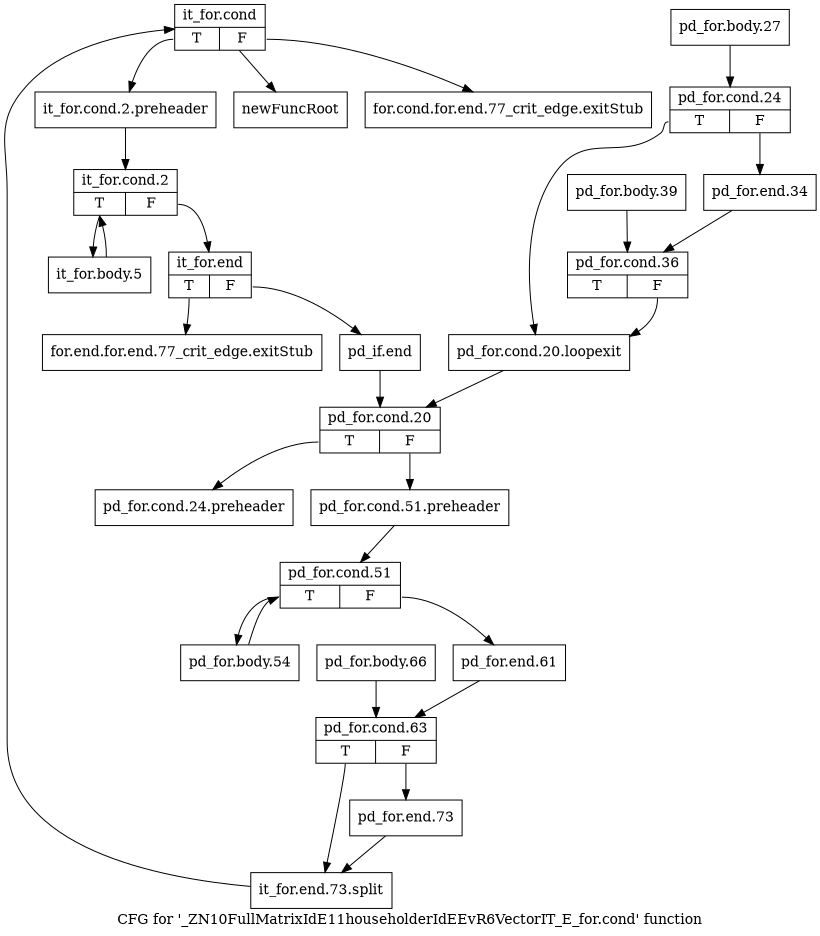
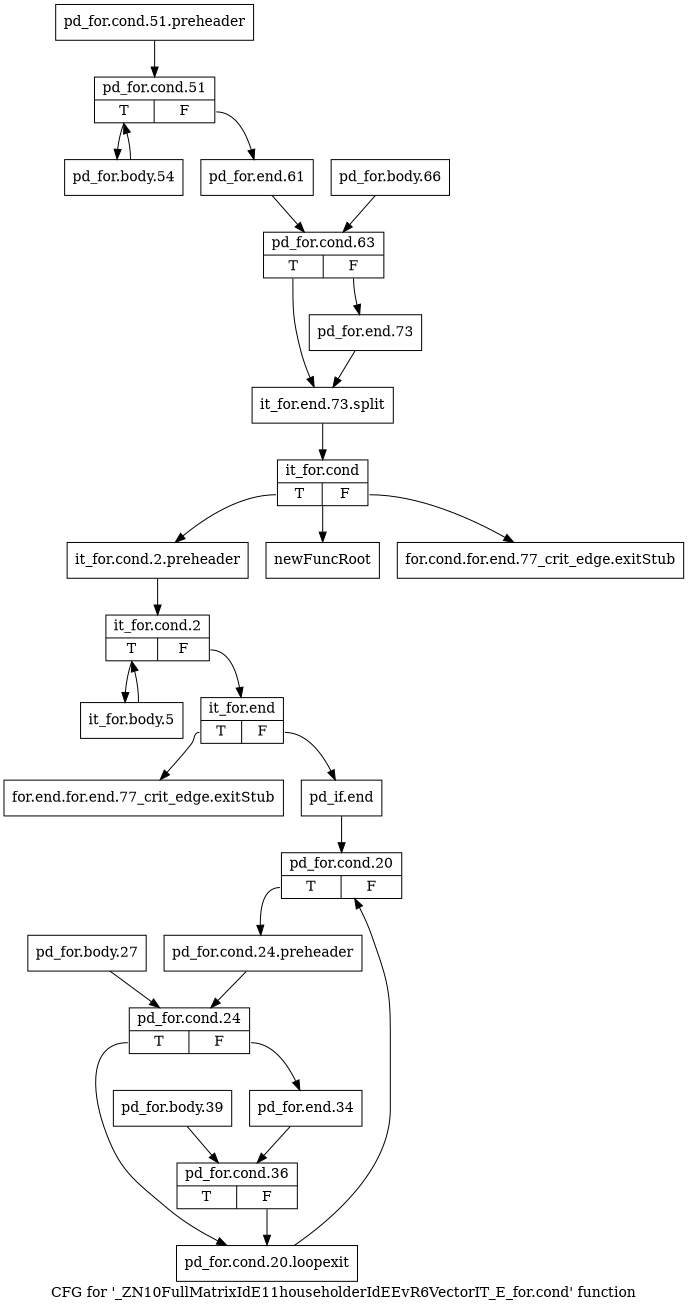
edge "pd_for.cond.20" -> "pd_for.cond.51.preheader": removed
edge "pd_for.cond.24.preheader" -> "pd_for.cond.24": added
